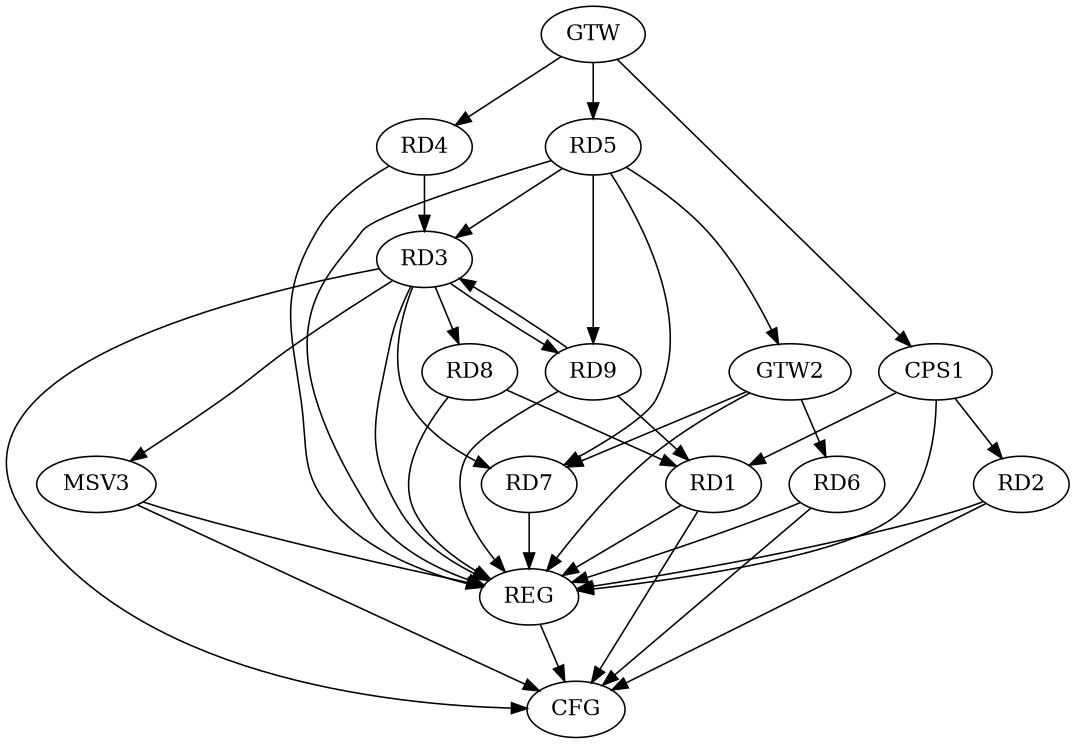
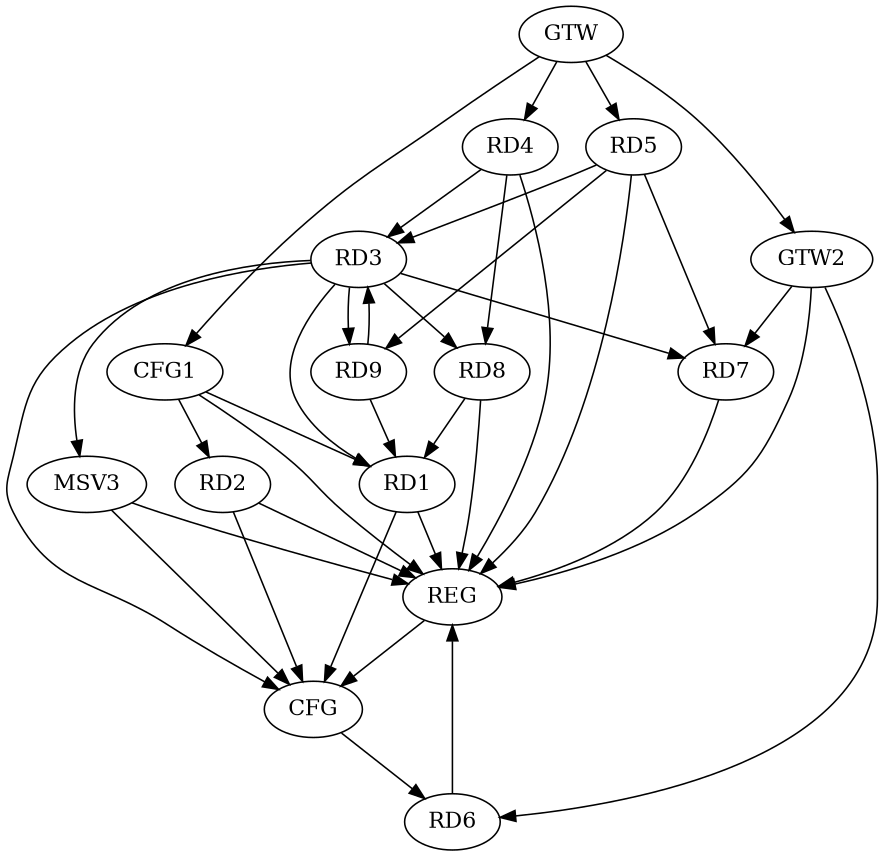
edge "RD5" -> "GTW2": now "GTW" -> "GTW2"
edge "RD4" -> "RD8": added
node "CPS1": label "CPS1" -> "CFG1"
edge "RD3" -> "REG": now "RD3" -> "RD1"
edge "RD9" -> "REG": removed
edge "RD6" -> "CFG": reversed
